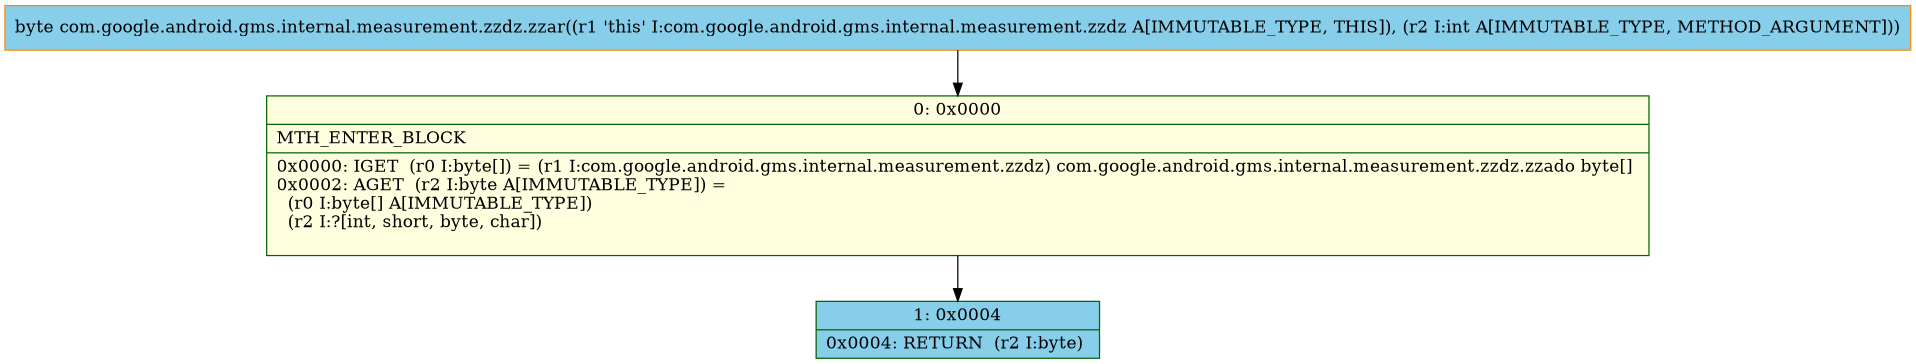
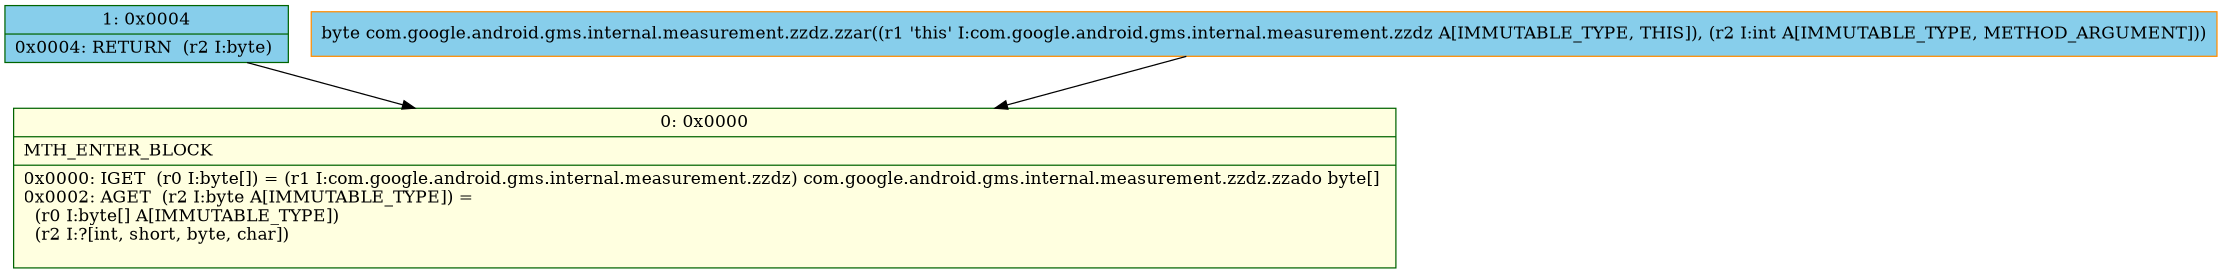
edge "0: 0x0000" -> "1: 0x0004": reversed
